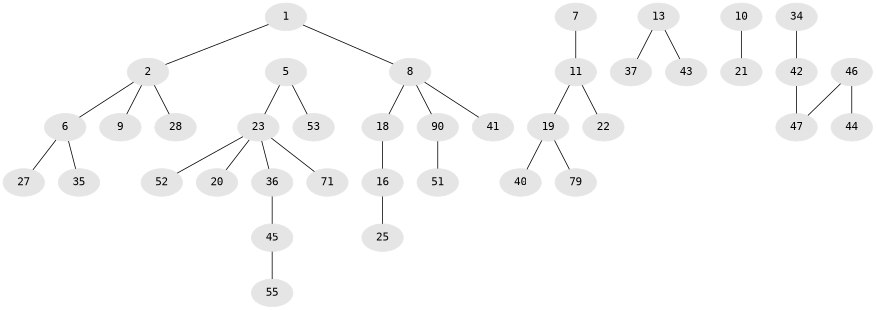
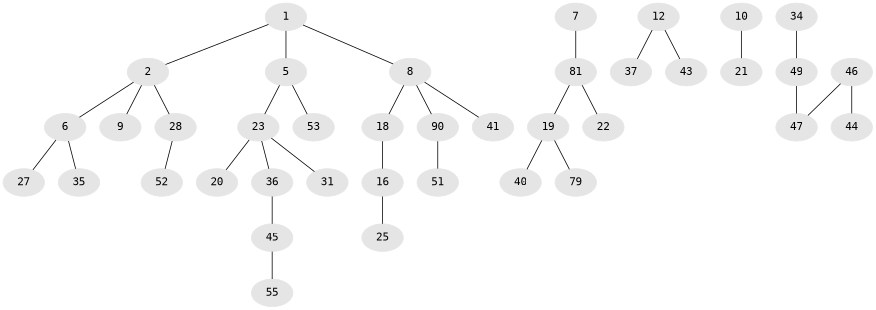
node "13": label "13" -> "12"
edge "1" -- "5": added
node "11": label "11" -> "81"
node "42": label "42" -> "49"
edge "23" -- "52": now "28" -- "52"
node "71": label "71" -> "31"
